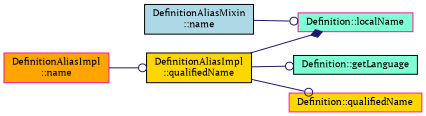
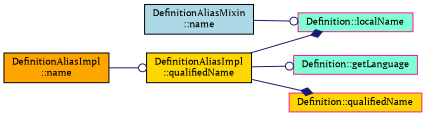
node "Definition::getLanguage": color black -> deeppink
node "DefinitionAliasImpl ::name": color deeppink -> black
edge "DefinitionAliasImpl ::qualifiedName" -> "Definition::qualifiedName": arrowhead odot -> diamond
